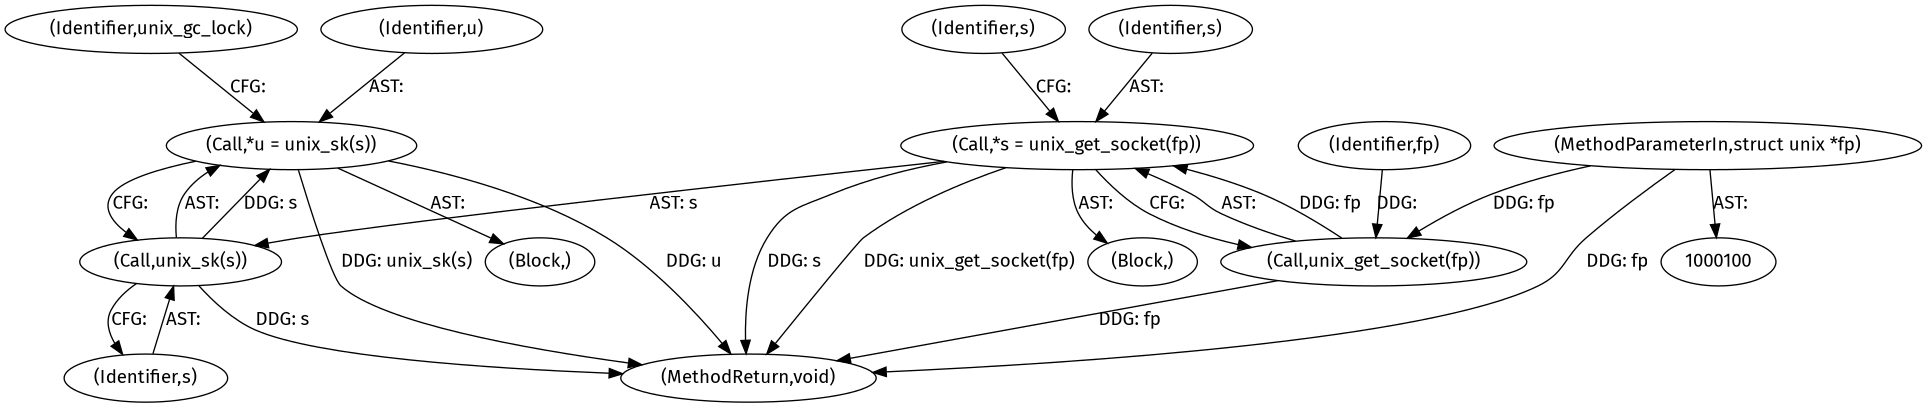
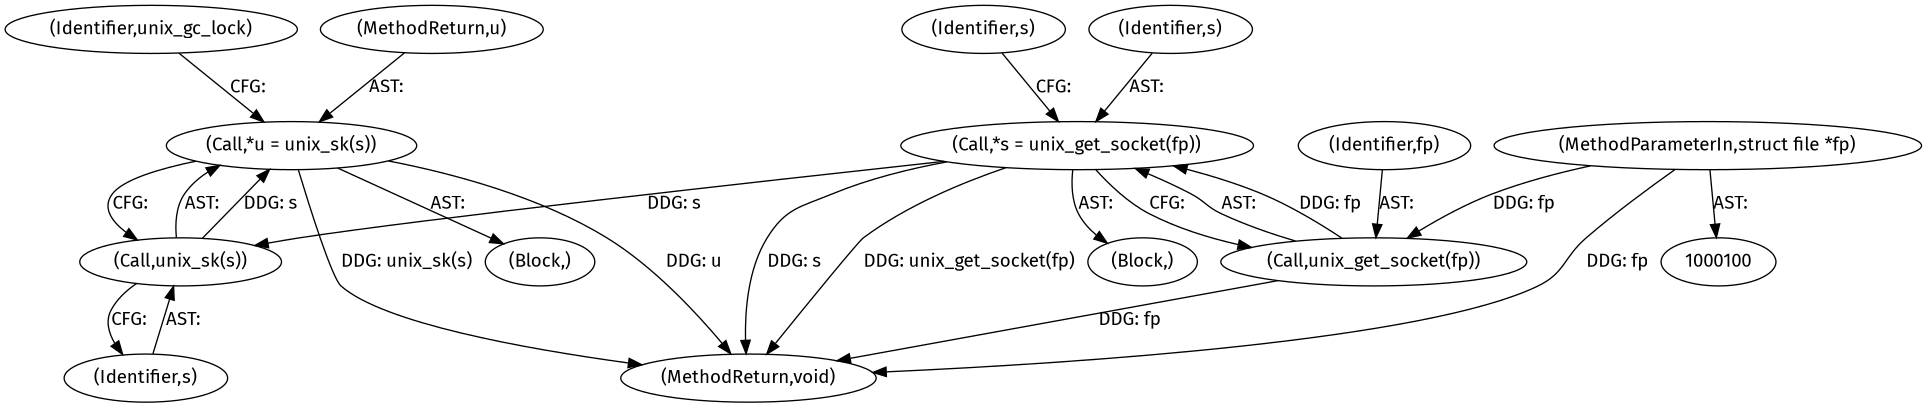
node "(Identifier,u)": label "(Identifier,u)" -> "(MethodReturn,u)"
node "(MethodParameterIn,struct unix *fp)": label "(MethodParameterIn,struct unix *fp)" -> "(MethodParameterIn,struct file *fp)"
edge "(Call,*s = unix_get_socket(fp))" -> "(Call,unix_sk(s))": label "AST: s" -> "DDG: s"
edge "(Identifier,fp)" -> "(Call,unix_get_socket(fp))": label "DDG: " -> "AST: "
edge "(Call,unix_sk(s))" -> "(MethodReturn,void)": removed, label "DDG: s"
